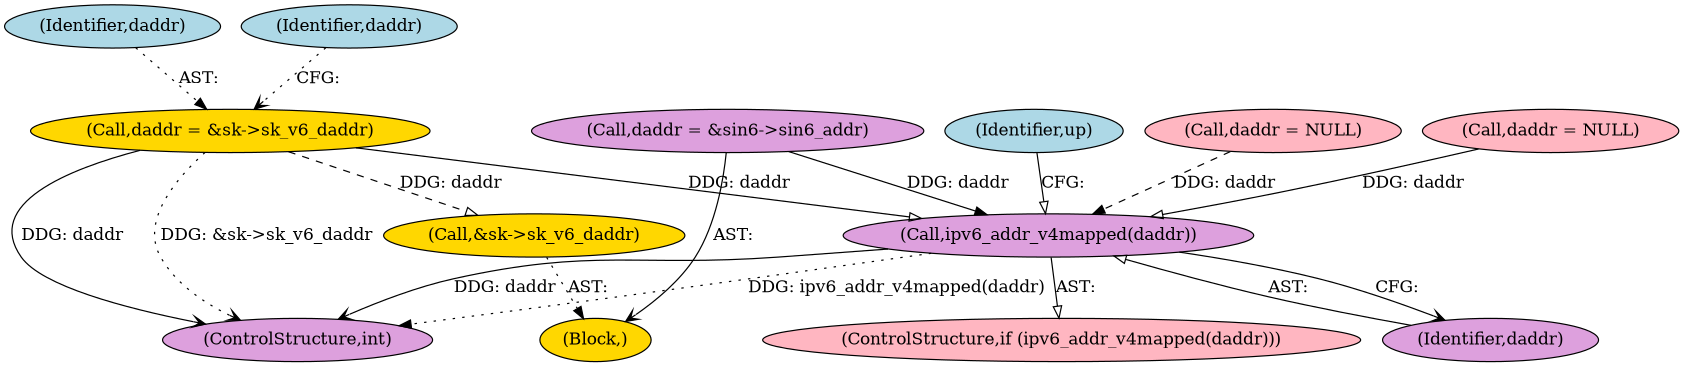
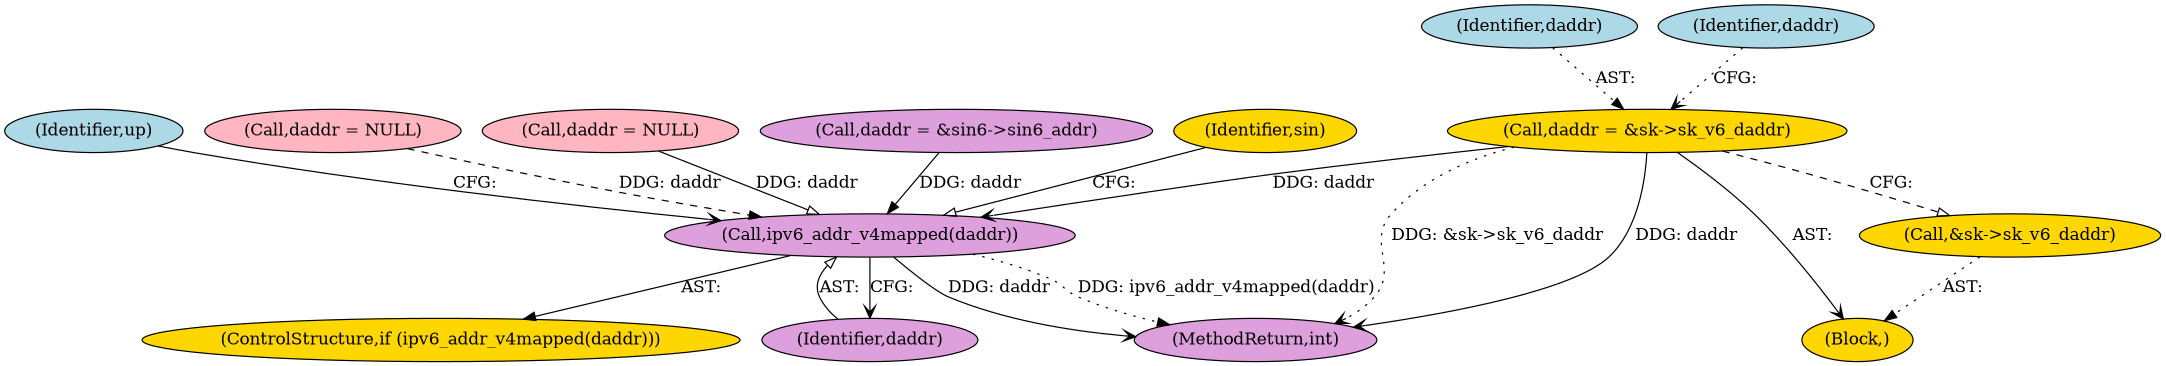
node "(Identifier,sin)": added
edge "(Identifier,up)" -> "(Call,ipv6_addr_v4mapped(daddr))": arrowhead onormal -> vee
edge "(Call,daddr = &sk->sk_v6_daddr)" -> "(Call,ipv6_addr_v4mapped(daddr))": arrowhead onormal -> vee
edge "(Call,daddr = &sk->sk_v6_daddr)" -> "(Call,&sk->sk_v6_daddr)": label "DDG: daddr" -> "CFG: "
edge "(Call,daddr = &sin6->sin6_addr)" -> "(Block,)": now "(Call,daddr = &sk->sk_v6_daddr)" -> "(Block,)"
edge "(Call,ipv6_addr_v4mapped(daddr))" -> "(ControlStructure,if (ipv6_addr_v4mapped(daddr)))": arrowhead onormal -> normal
node "(ControlStructure,int)": label "(ControlStructure,int)" -> "(MethodReturn,int)"
node "(ControlStructure,if (ipv6_addr_v4mapped(daddr)))": fillcolor lightpink -> gold
